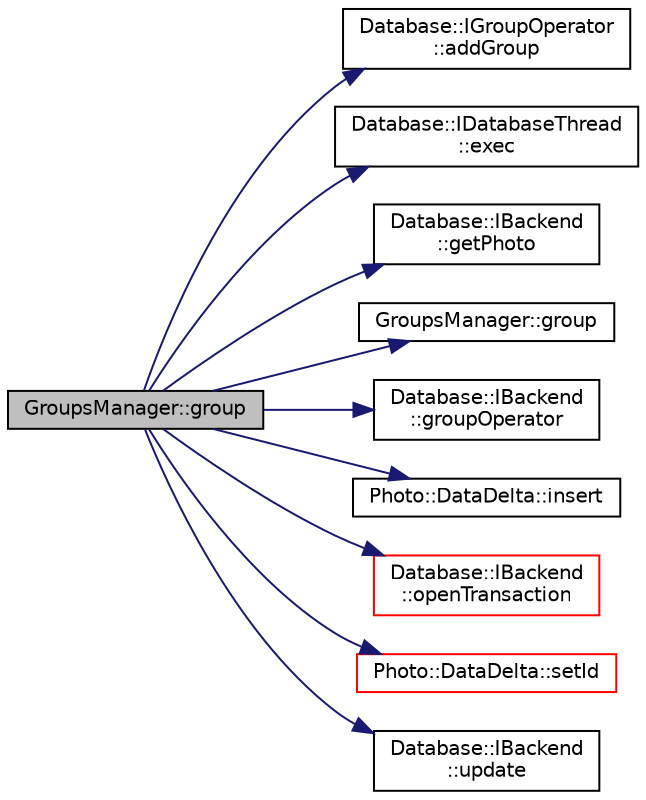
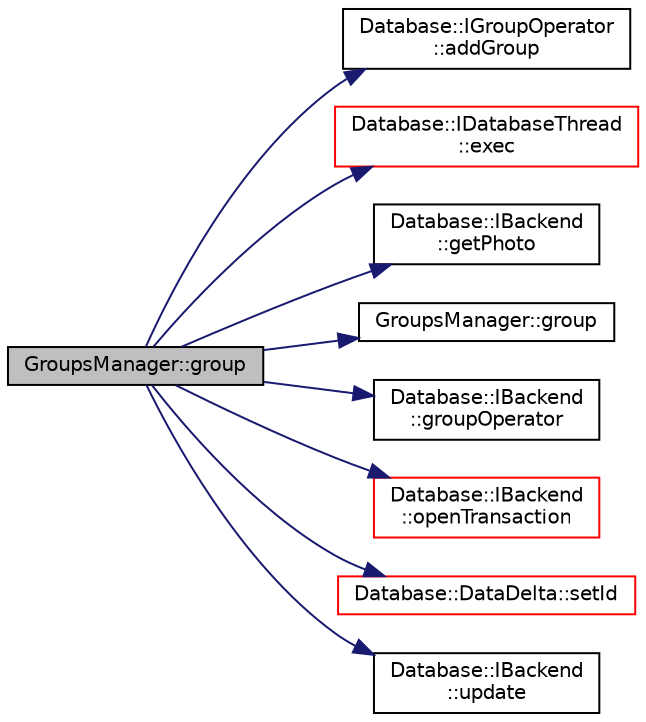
node "Database::IDatabaseThread ::exec": color black -> red
node "Photo::DataDelta::insert": removed
node "Photo::DataDelta::setId": label "Photo::DataDelta::setId" -> "Database::DataDelta::setId"
